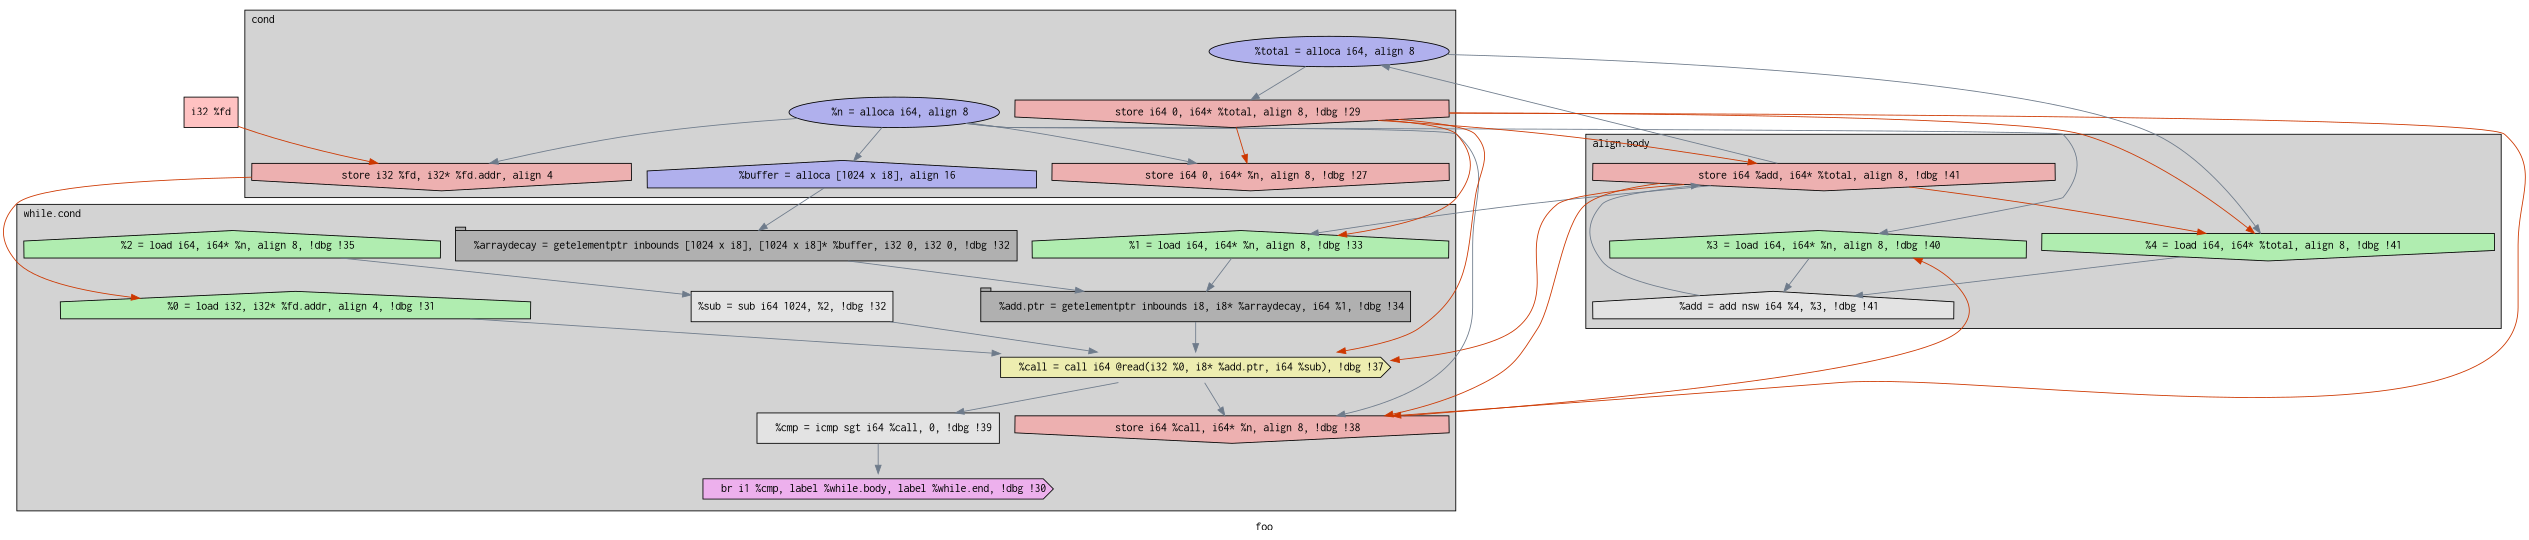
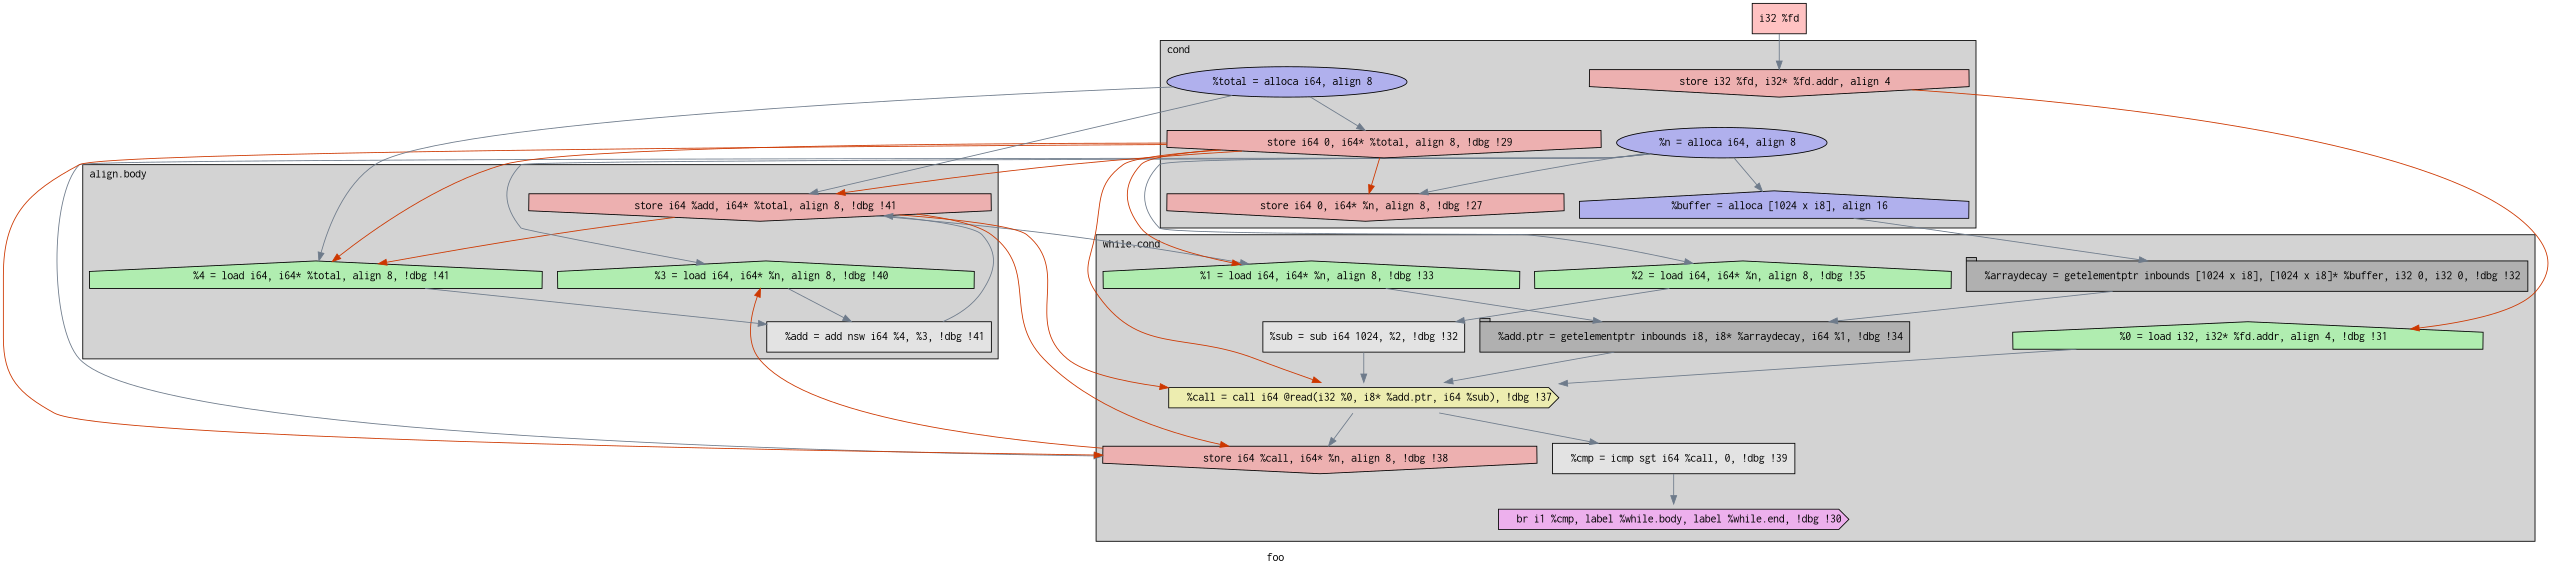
edge "store i64 %add, i64* %total, align 8, !dbg !41" -> "%total = alloca i64, align 8": reversed
edge "%n = alloca i64, align 8" -> "store i32 %fd, i32* %fd.addr, align 4": now "%n = alloca i64, align 8" -> "%2 = load i64, i64* %n, align 8, !dbg !35"
edge "i32 %fd" -> "store i32 %fd, i32* %fd.addr, align 4": color orangered3 -> lightsteelblue4
node "%4 = load i64, i64* %total, align 8, !dbg !41": shape invhouse -> house
node "%add = add nsw i64 %4, %3, !dbg !41": shape house -> box
